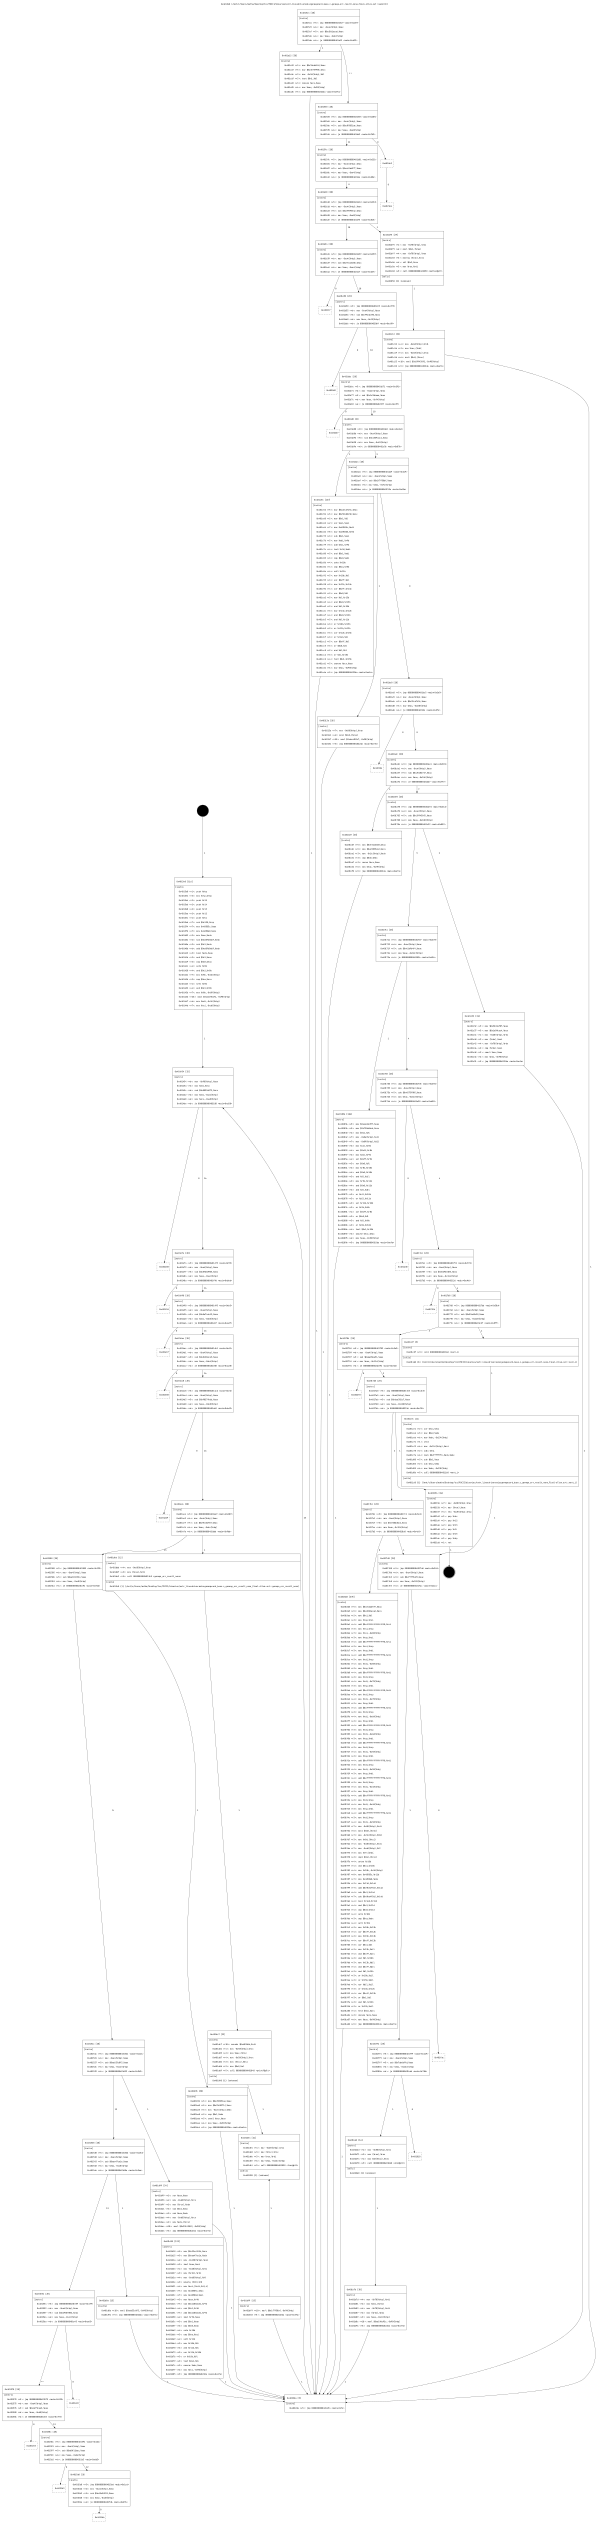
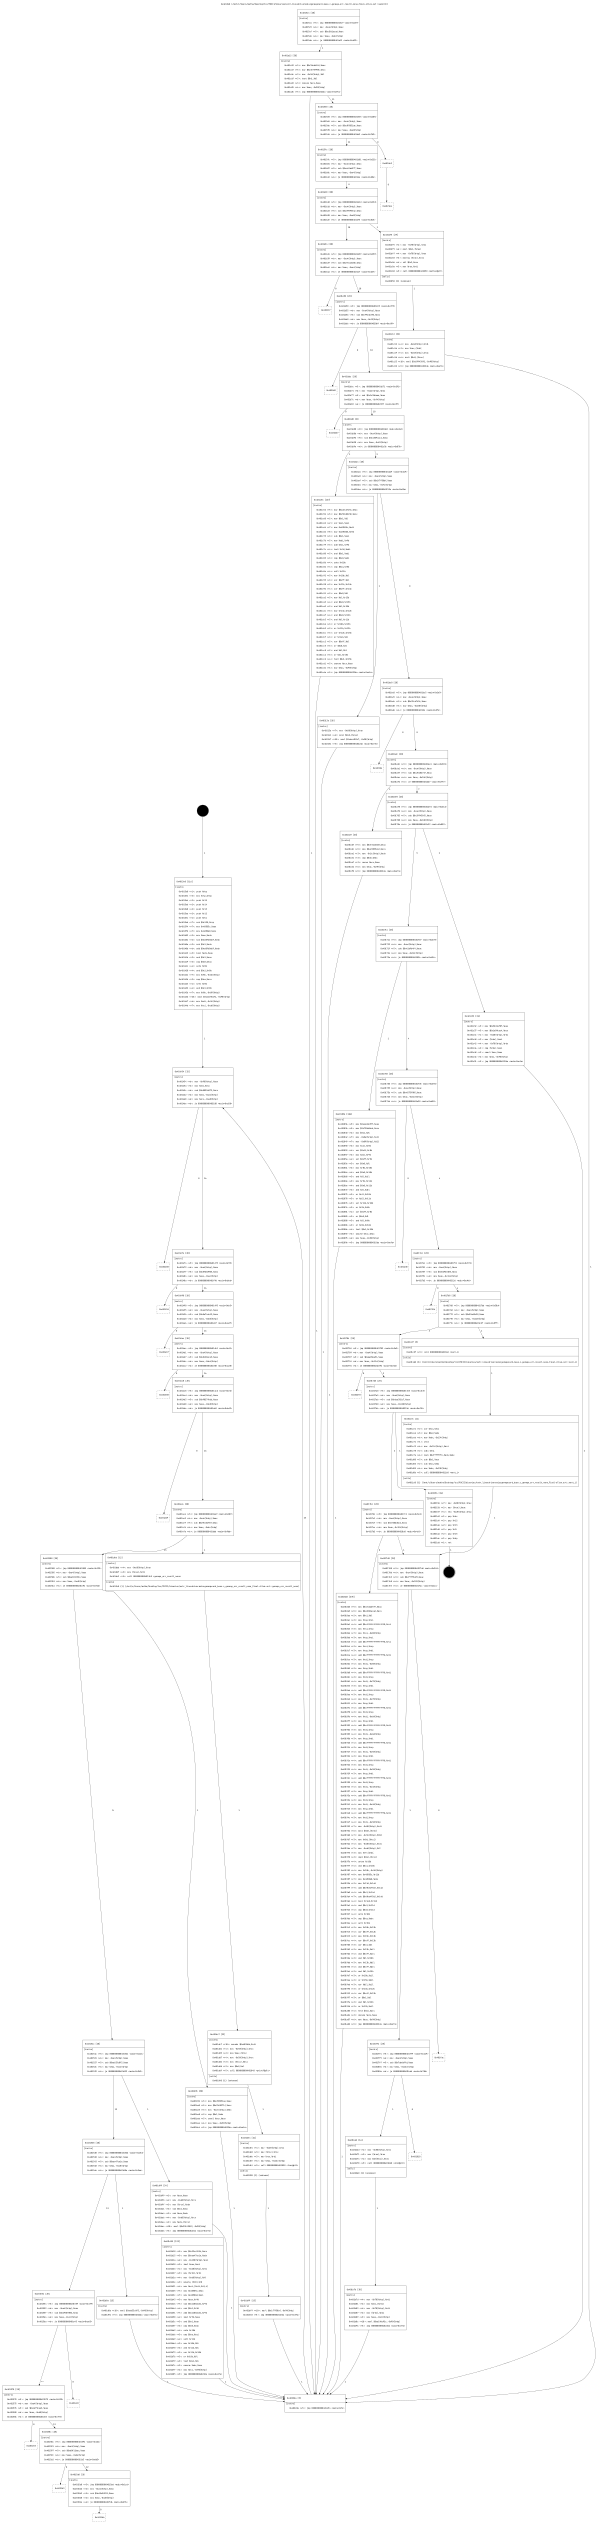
edge "0x4015c4 [28]" -> "0x4015e0 [28]": now "0x401a12 [30]" -> "0x4015e0 [28]"
edge "0x401df9 [15]" -> "0x401de4 [21]": reversed
